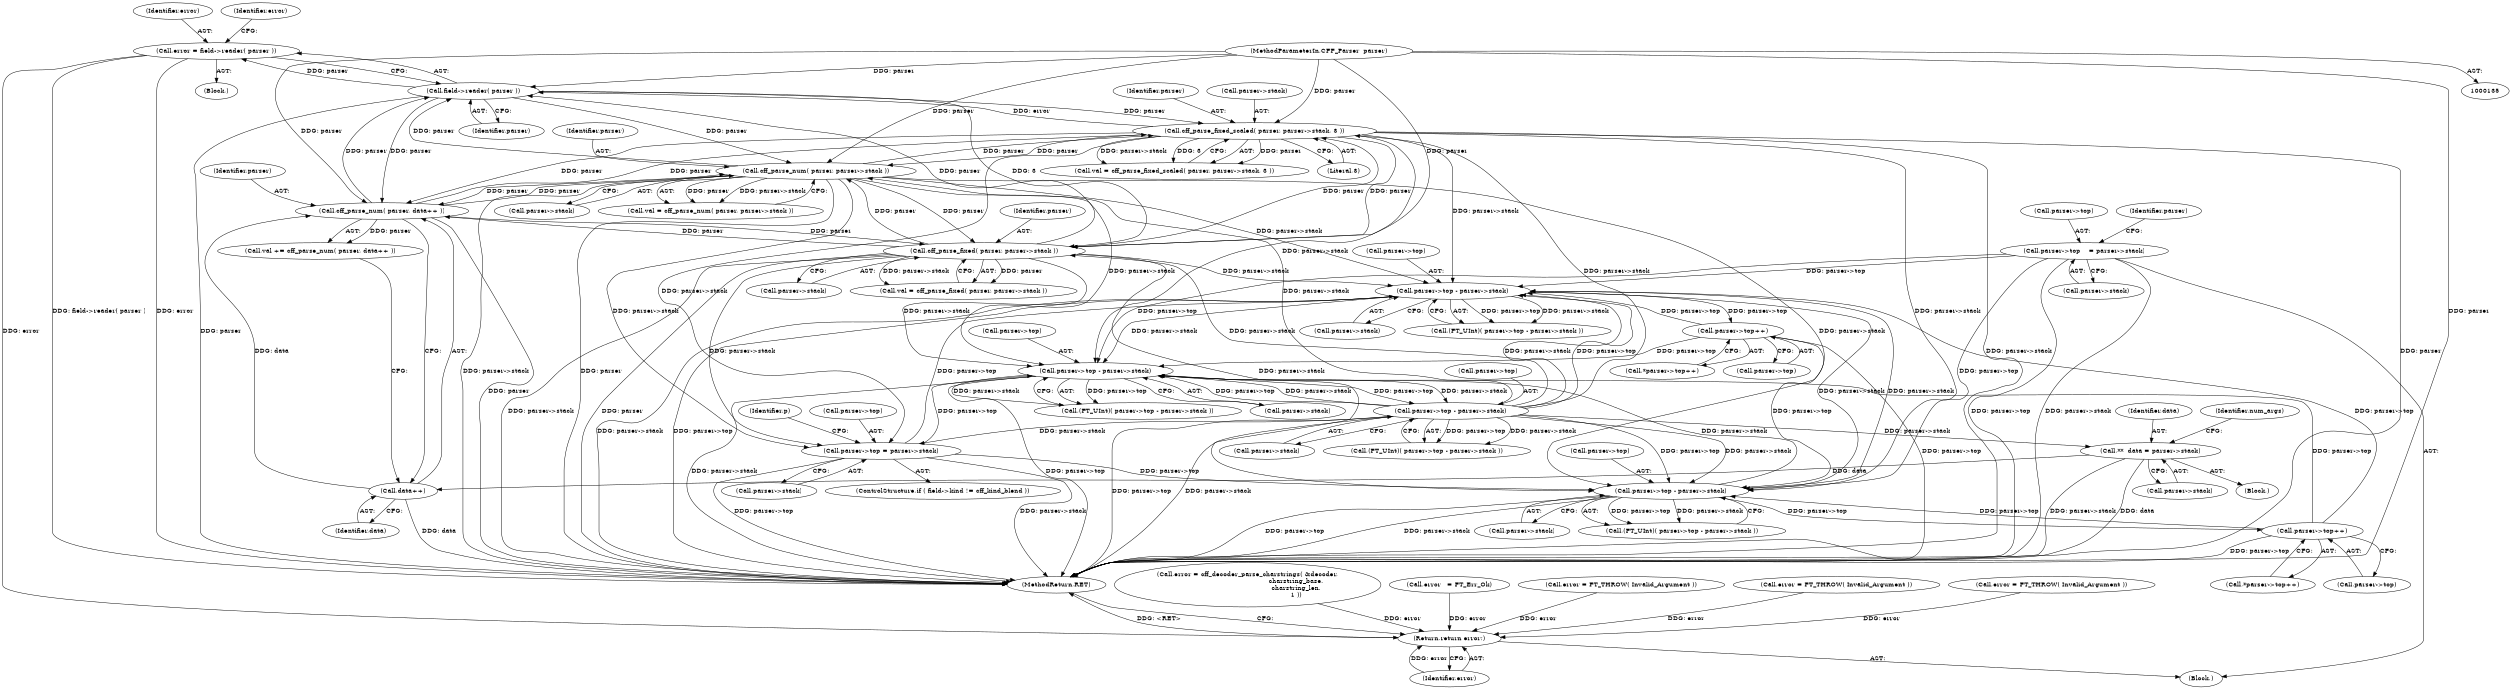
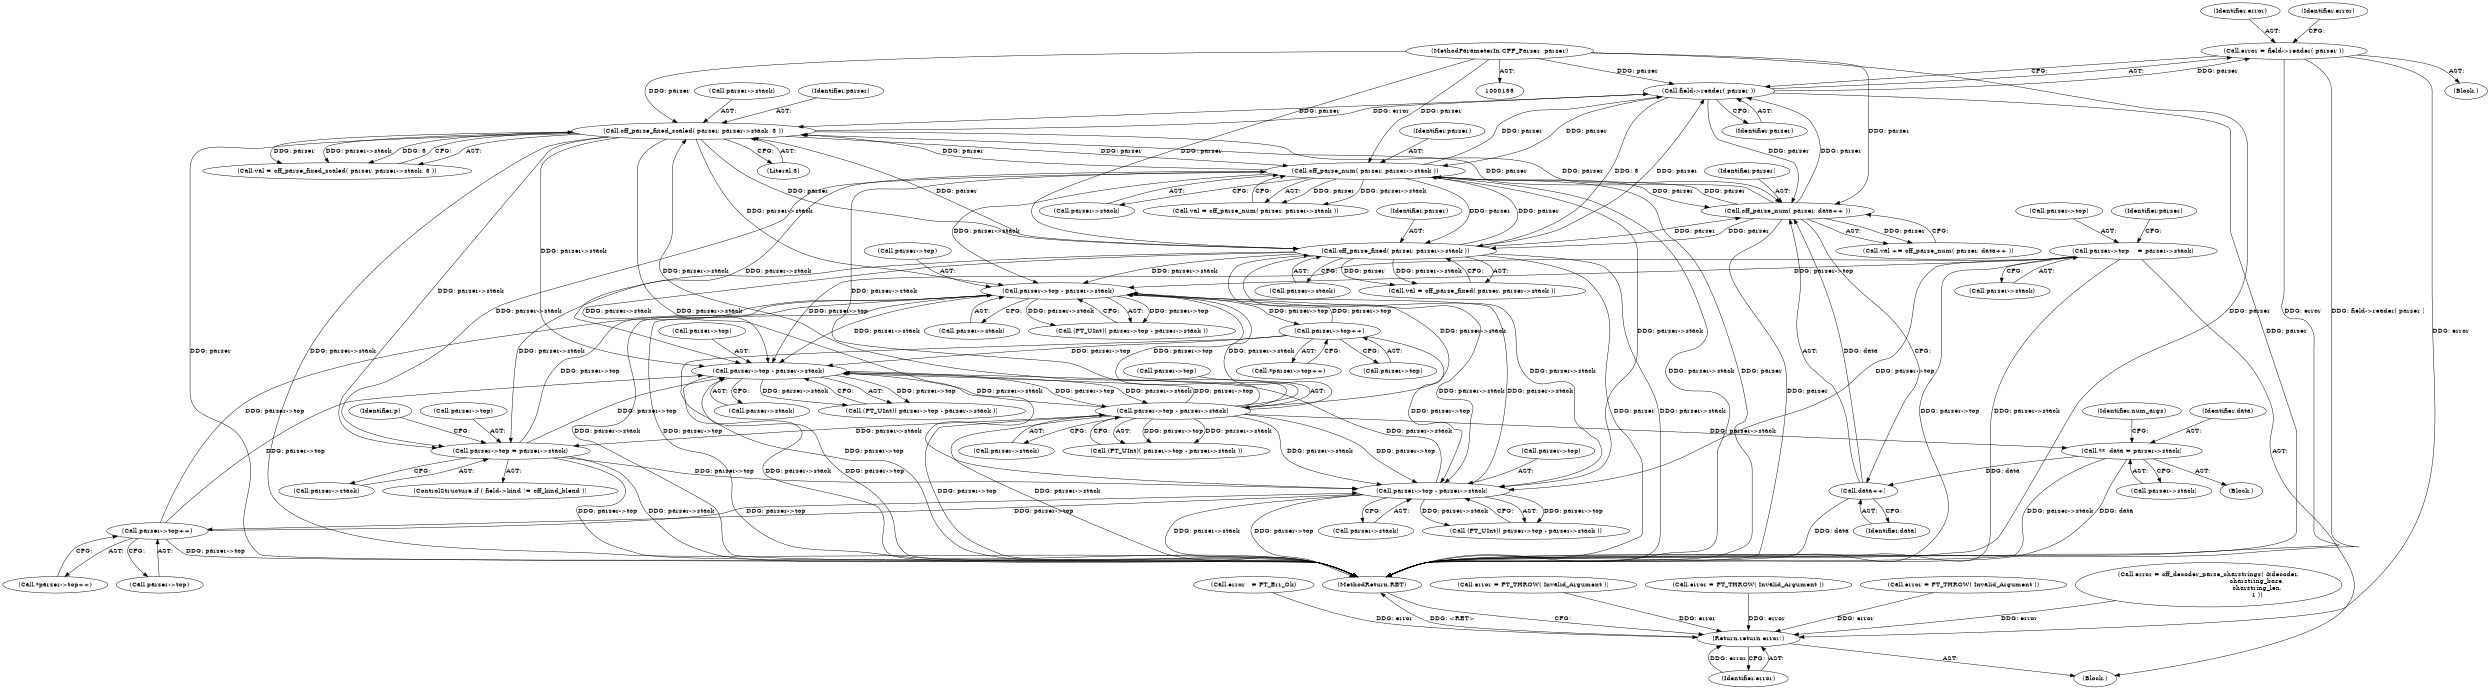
edge "(Call,val += cff_parse_num( parser, data++ ))" -> "(Call,data++)": now "(Call,val += cff_parse_num( parser, data++ ))" -> "(Call,cff_parse_num( parser, data++ ))"
